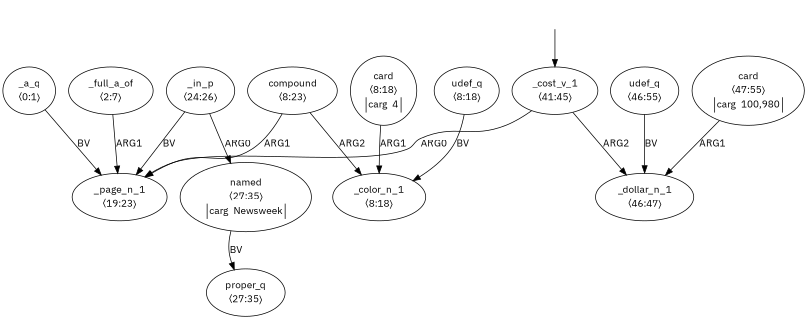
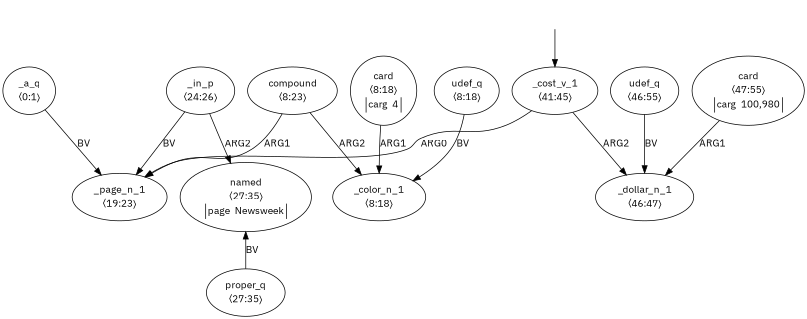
node "_full_a_of": removed
edge "_in_p" -> "named": label "ARG0" -> "ARG2"
node "named": text "carg" -> "page"
edge "named" -> "proper_q": reversed
